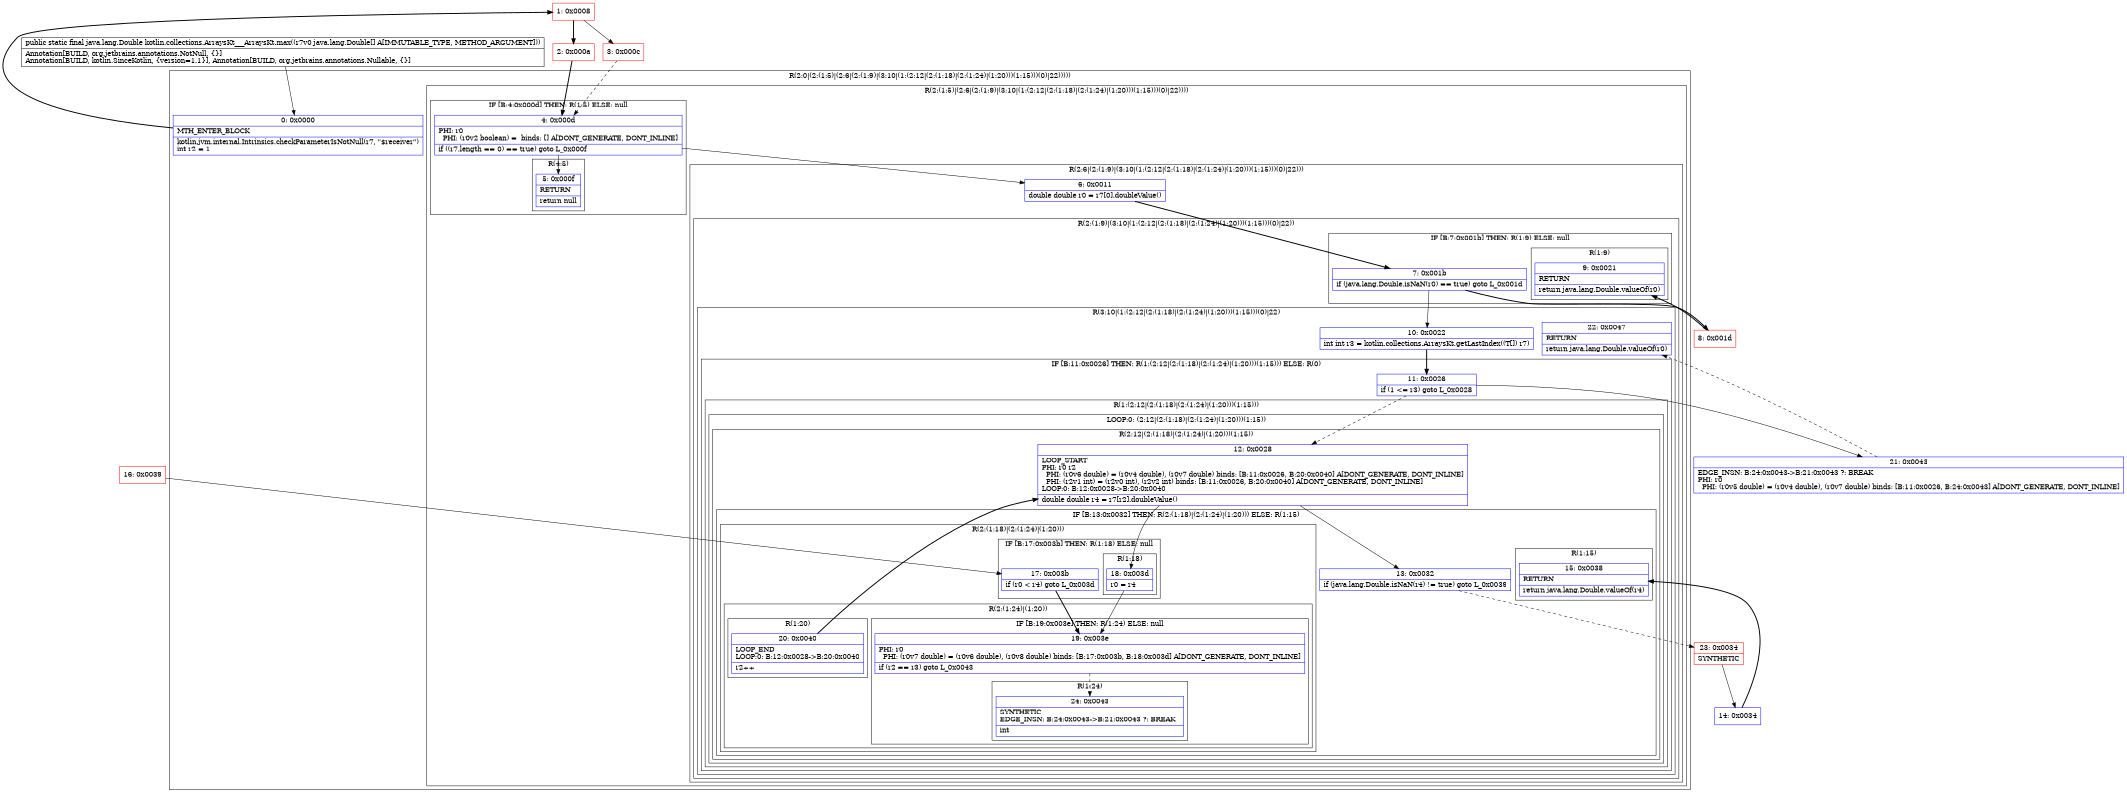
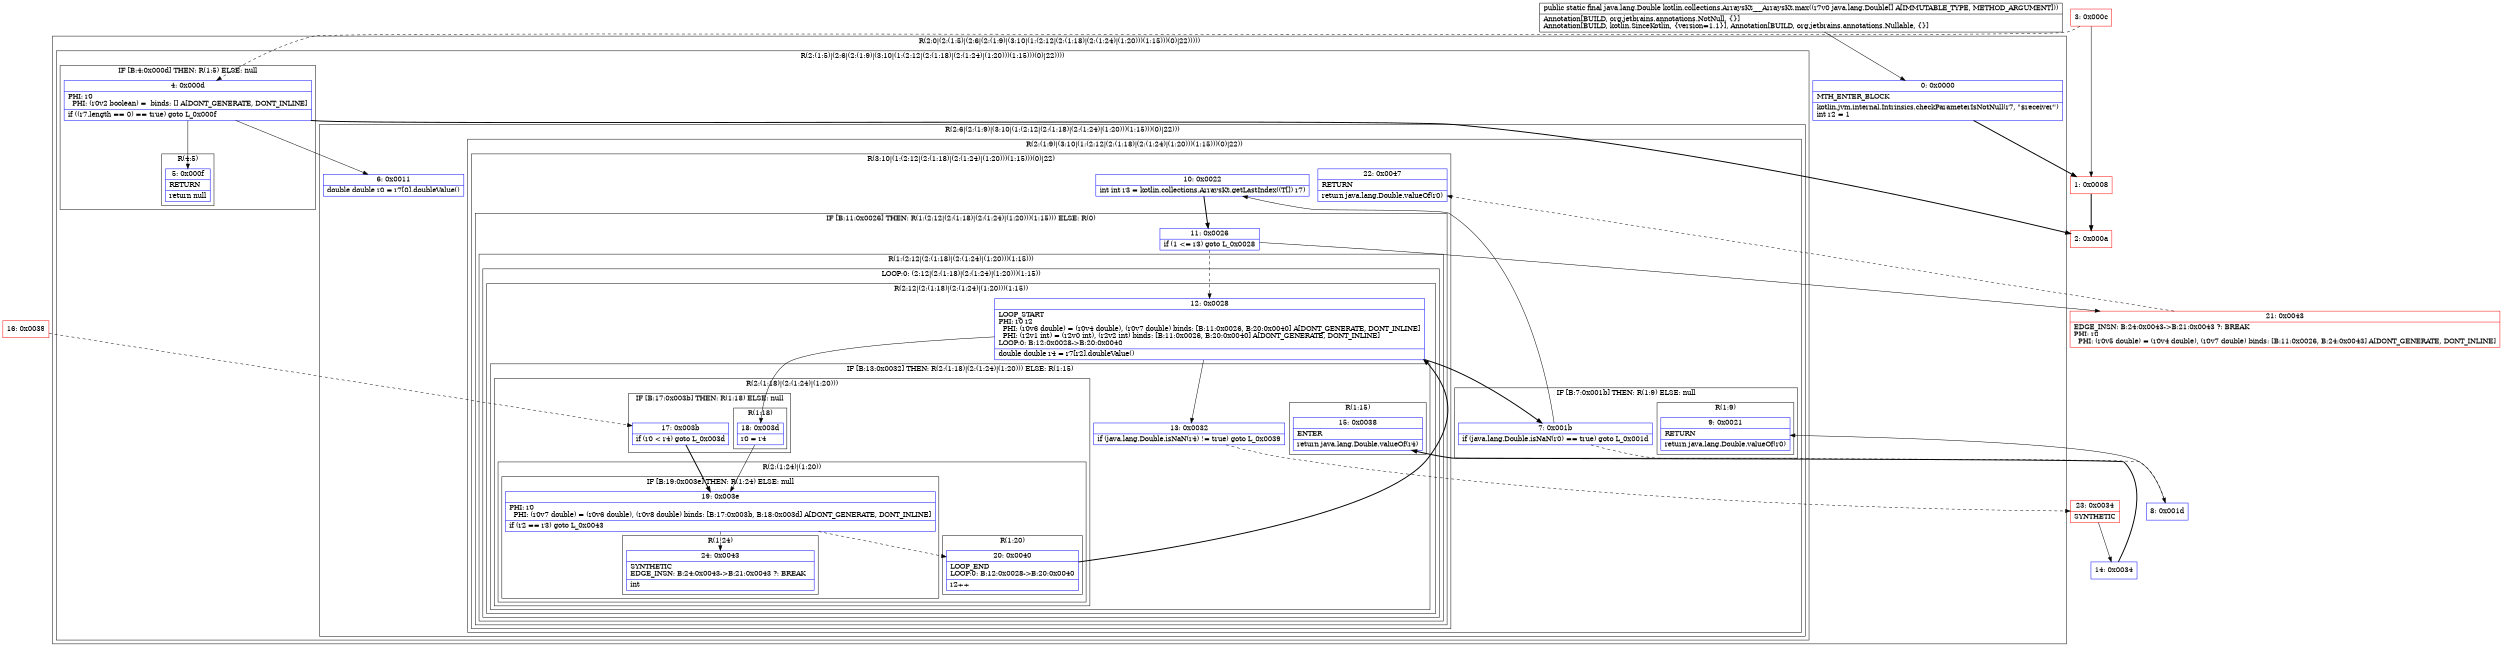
edge "1: 0x0008" -> "3: 0x000c": reversed
edge "2: 0x000a" -> "4: 0x000d": reversed
edge "6: 0x0011" -> "7: 0x001b": now "12: 0x0028" -> "7: 0x001b"
edge "7: 0x001b" -> "8: 0x001d": style bold -> dashed
edge "8: 0x001d" -> "9: 0x0021": style bold -> solid
node "8: 0x001d": color red -> blue
node "21: 0x0043": color blue -> red
edge "16: 0x0039" -> "17: 0x003b": style solid -> dashed
edge "19: 0x003e" -> "20: 0x0040": added
node "15: 0x0038": text "RETURN" -> "ENTER"
